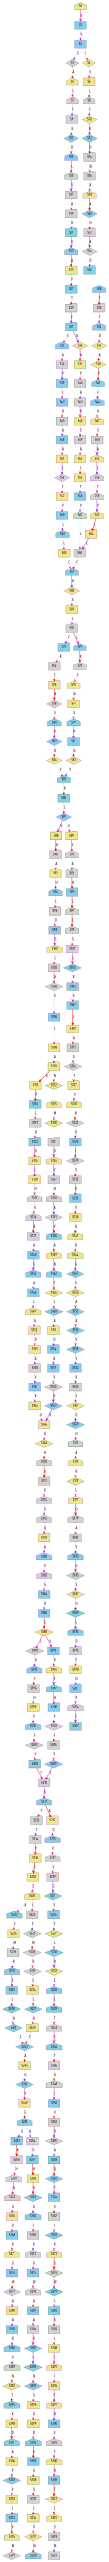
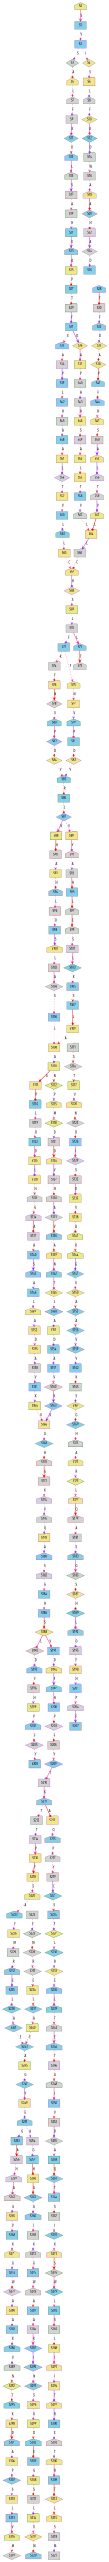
edge "S9" -> "S11": style dotted -> bold
edge "S23" -> "S25": color red -> deeppink
edge "S57" -> "S60": arrowhead dot -> vee
edge "S61" -> "S66": now "S61" -> "S64"
node "S67": fillcolor skyblue -> khaki
edge "S71" -> "S73": label "K" -> "T"
edge "S73" -> "S75": now "S72" -> "S75"
edge "S109" -> "S111": now "S109" -> "S108"
edge "S112" -> "S115": added, label "P"
edge "S118" -> "S121": added, label "D"
edge "S121" -> "S124": color purple -> red
node "S135": fillcolor skyblue -> khaki
node "S155": color purple -> brown
node "S168": fillcolor khaki -> skyblue
edge "S208" -> "S210": removed, label "T"
edge "S220" -> "S222": removed, label "L"
edge "S230" -> "S233": style bold -> dotted
edge "S249" -> "S251": color red -> purple
edge "S285" -> "S288": arrowhead vee -> dot
